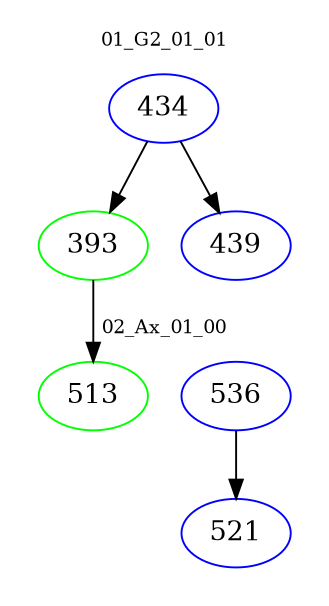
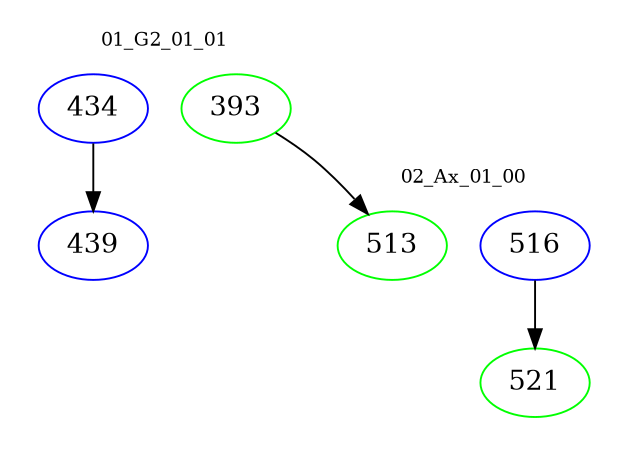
edge "434" -> "393": removed
node "536": label "536" -> "516"
node "521": color blue -> green
